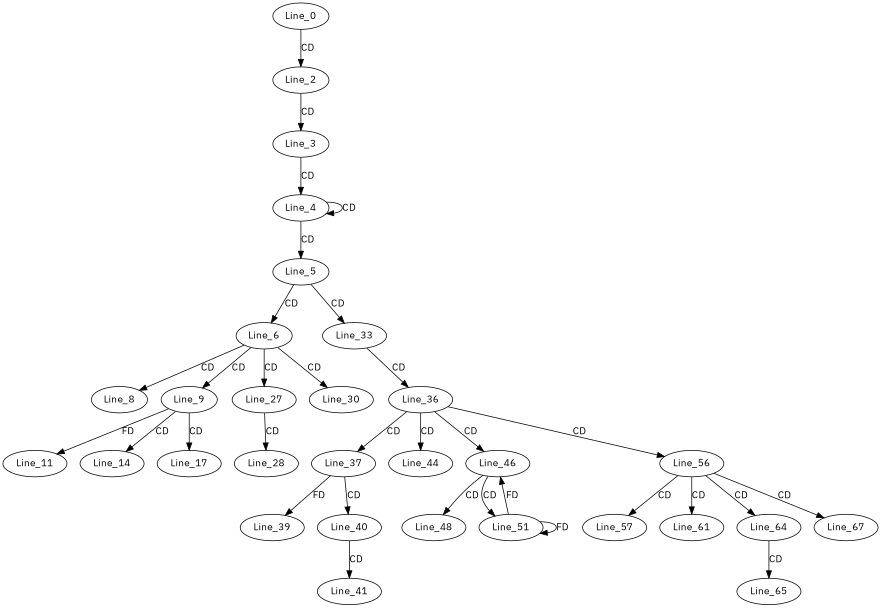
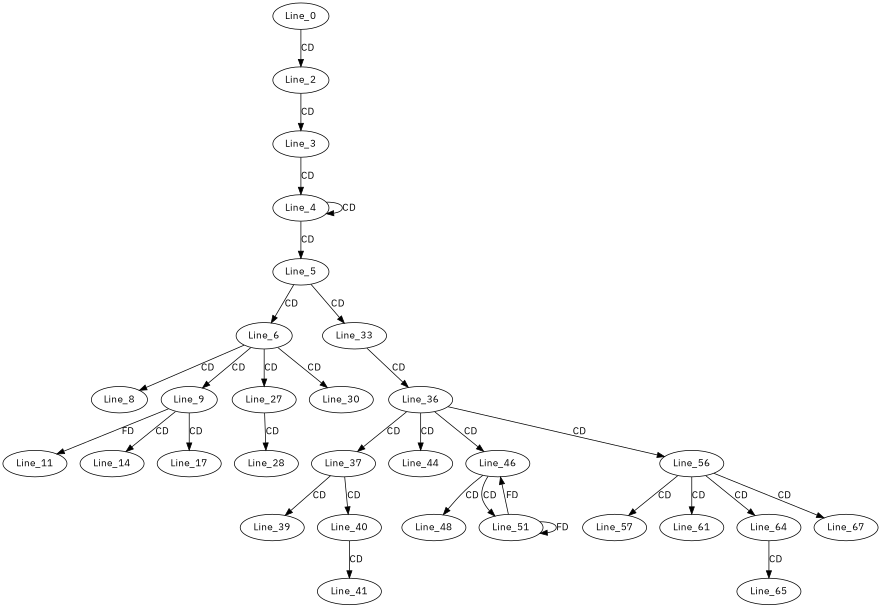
edge "Line_37" -> "Line_39": label "FD" -> "CD"
